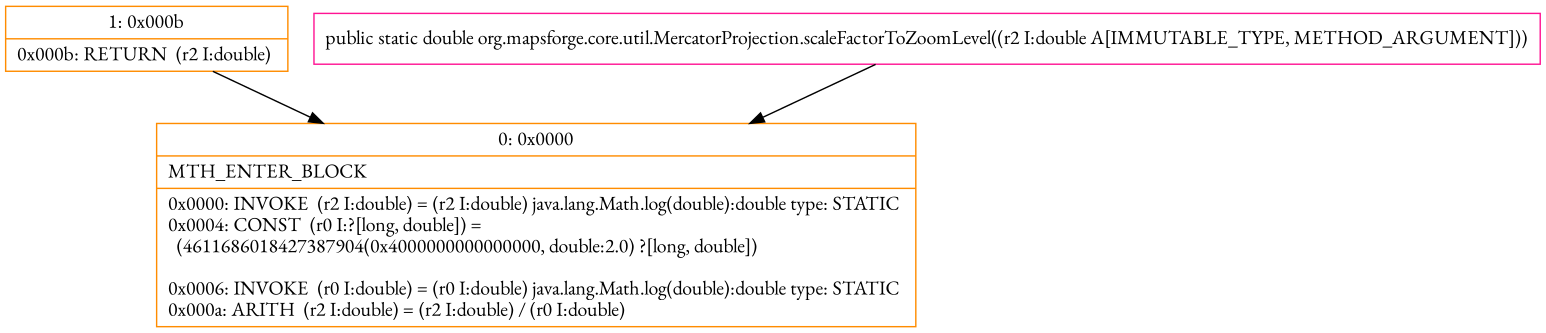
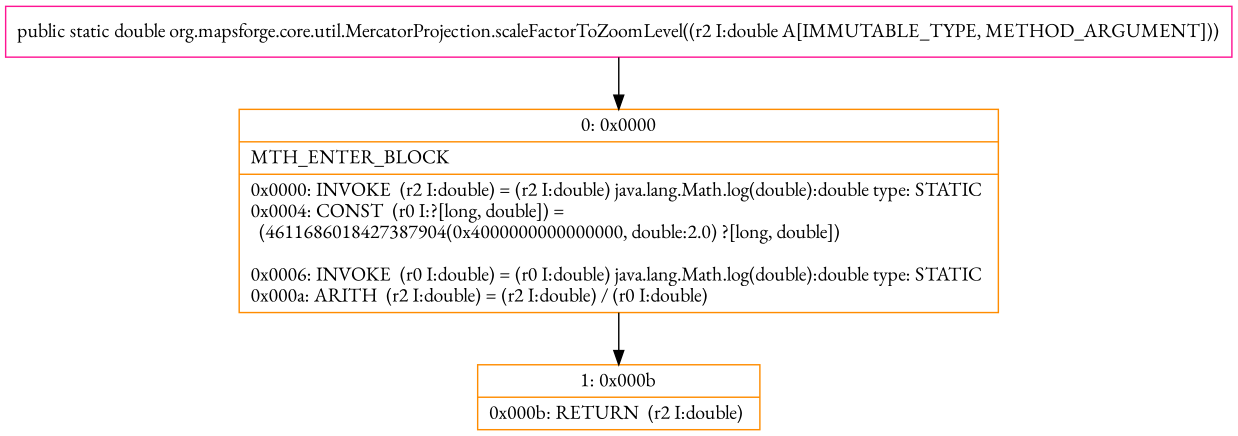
edge "1: 0x000b" -> "0: 0x0000": reversed
